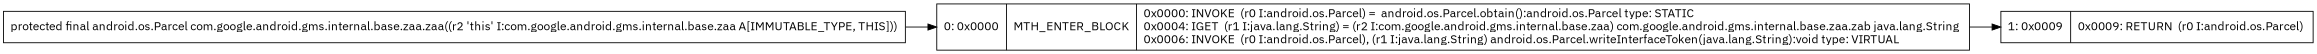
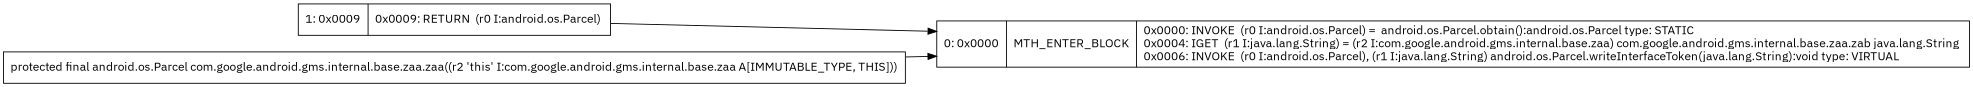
edge "0: 0x0000" -> "1: 0x0009": reversed
